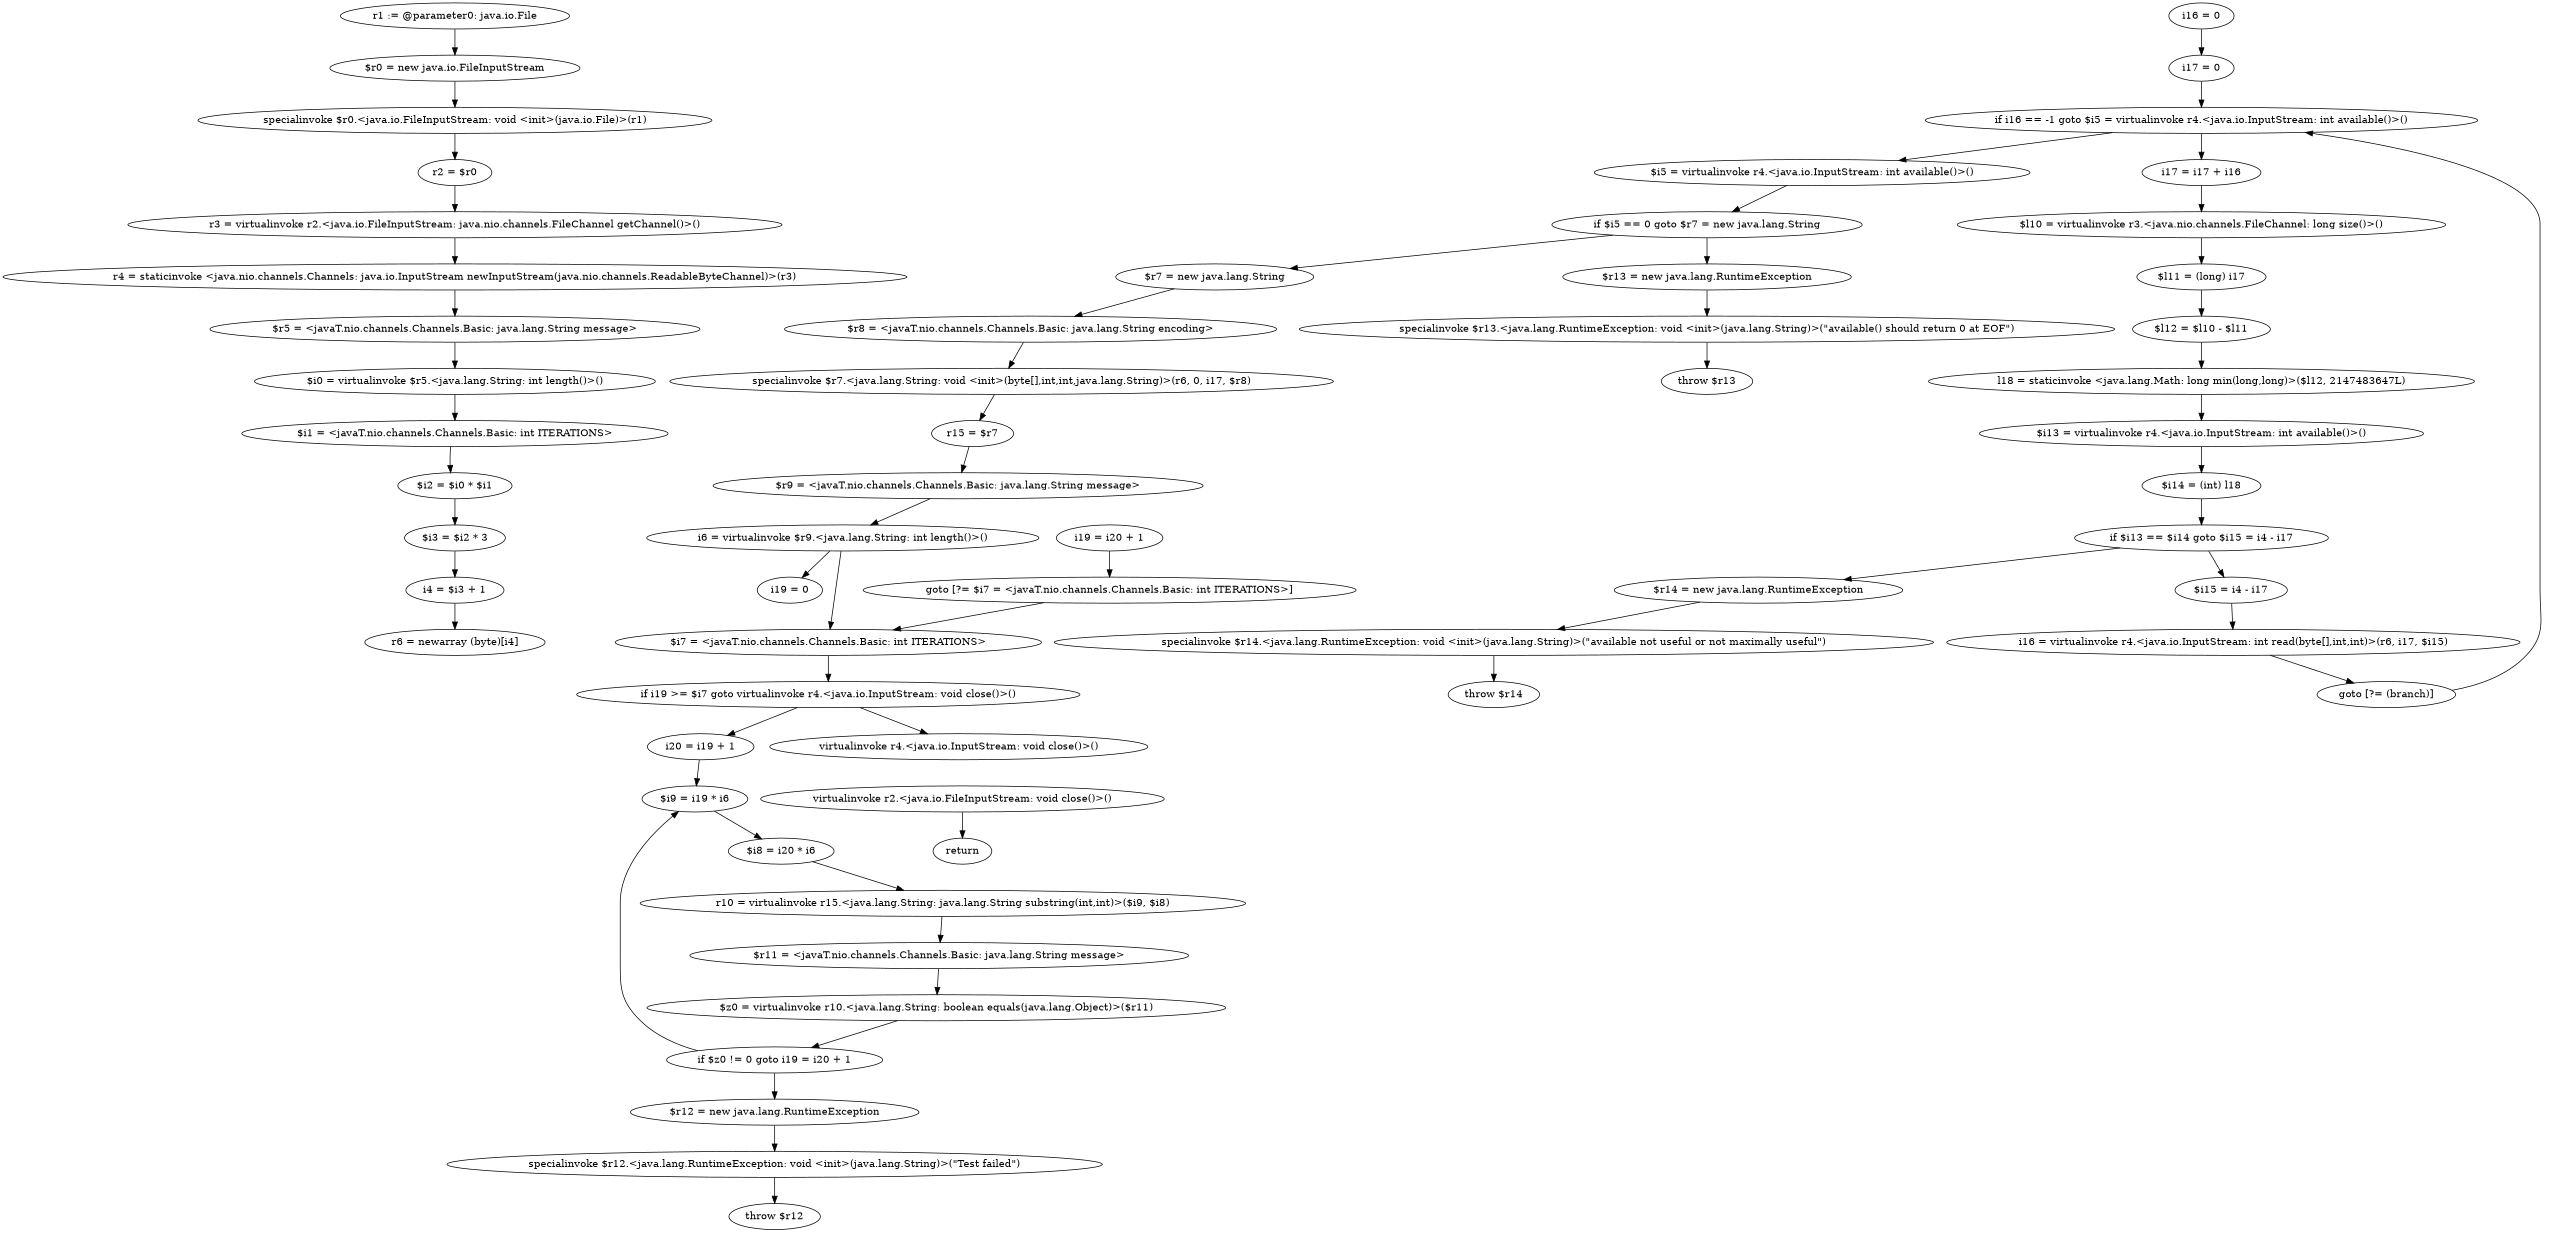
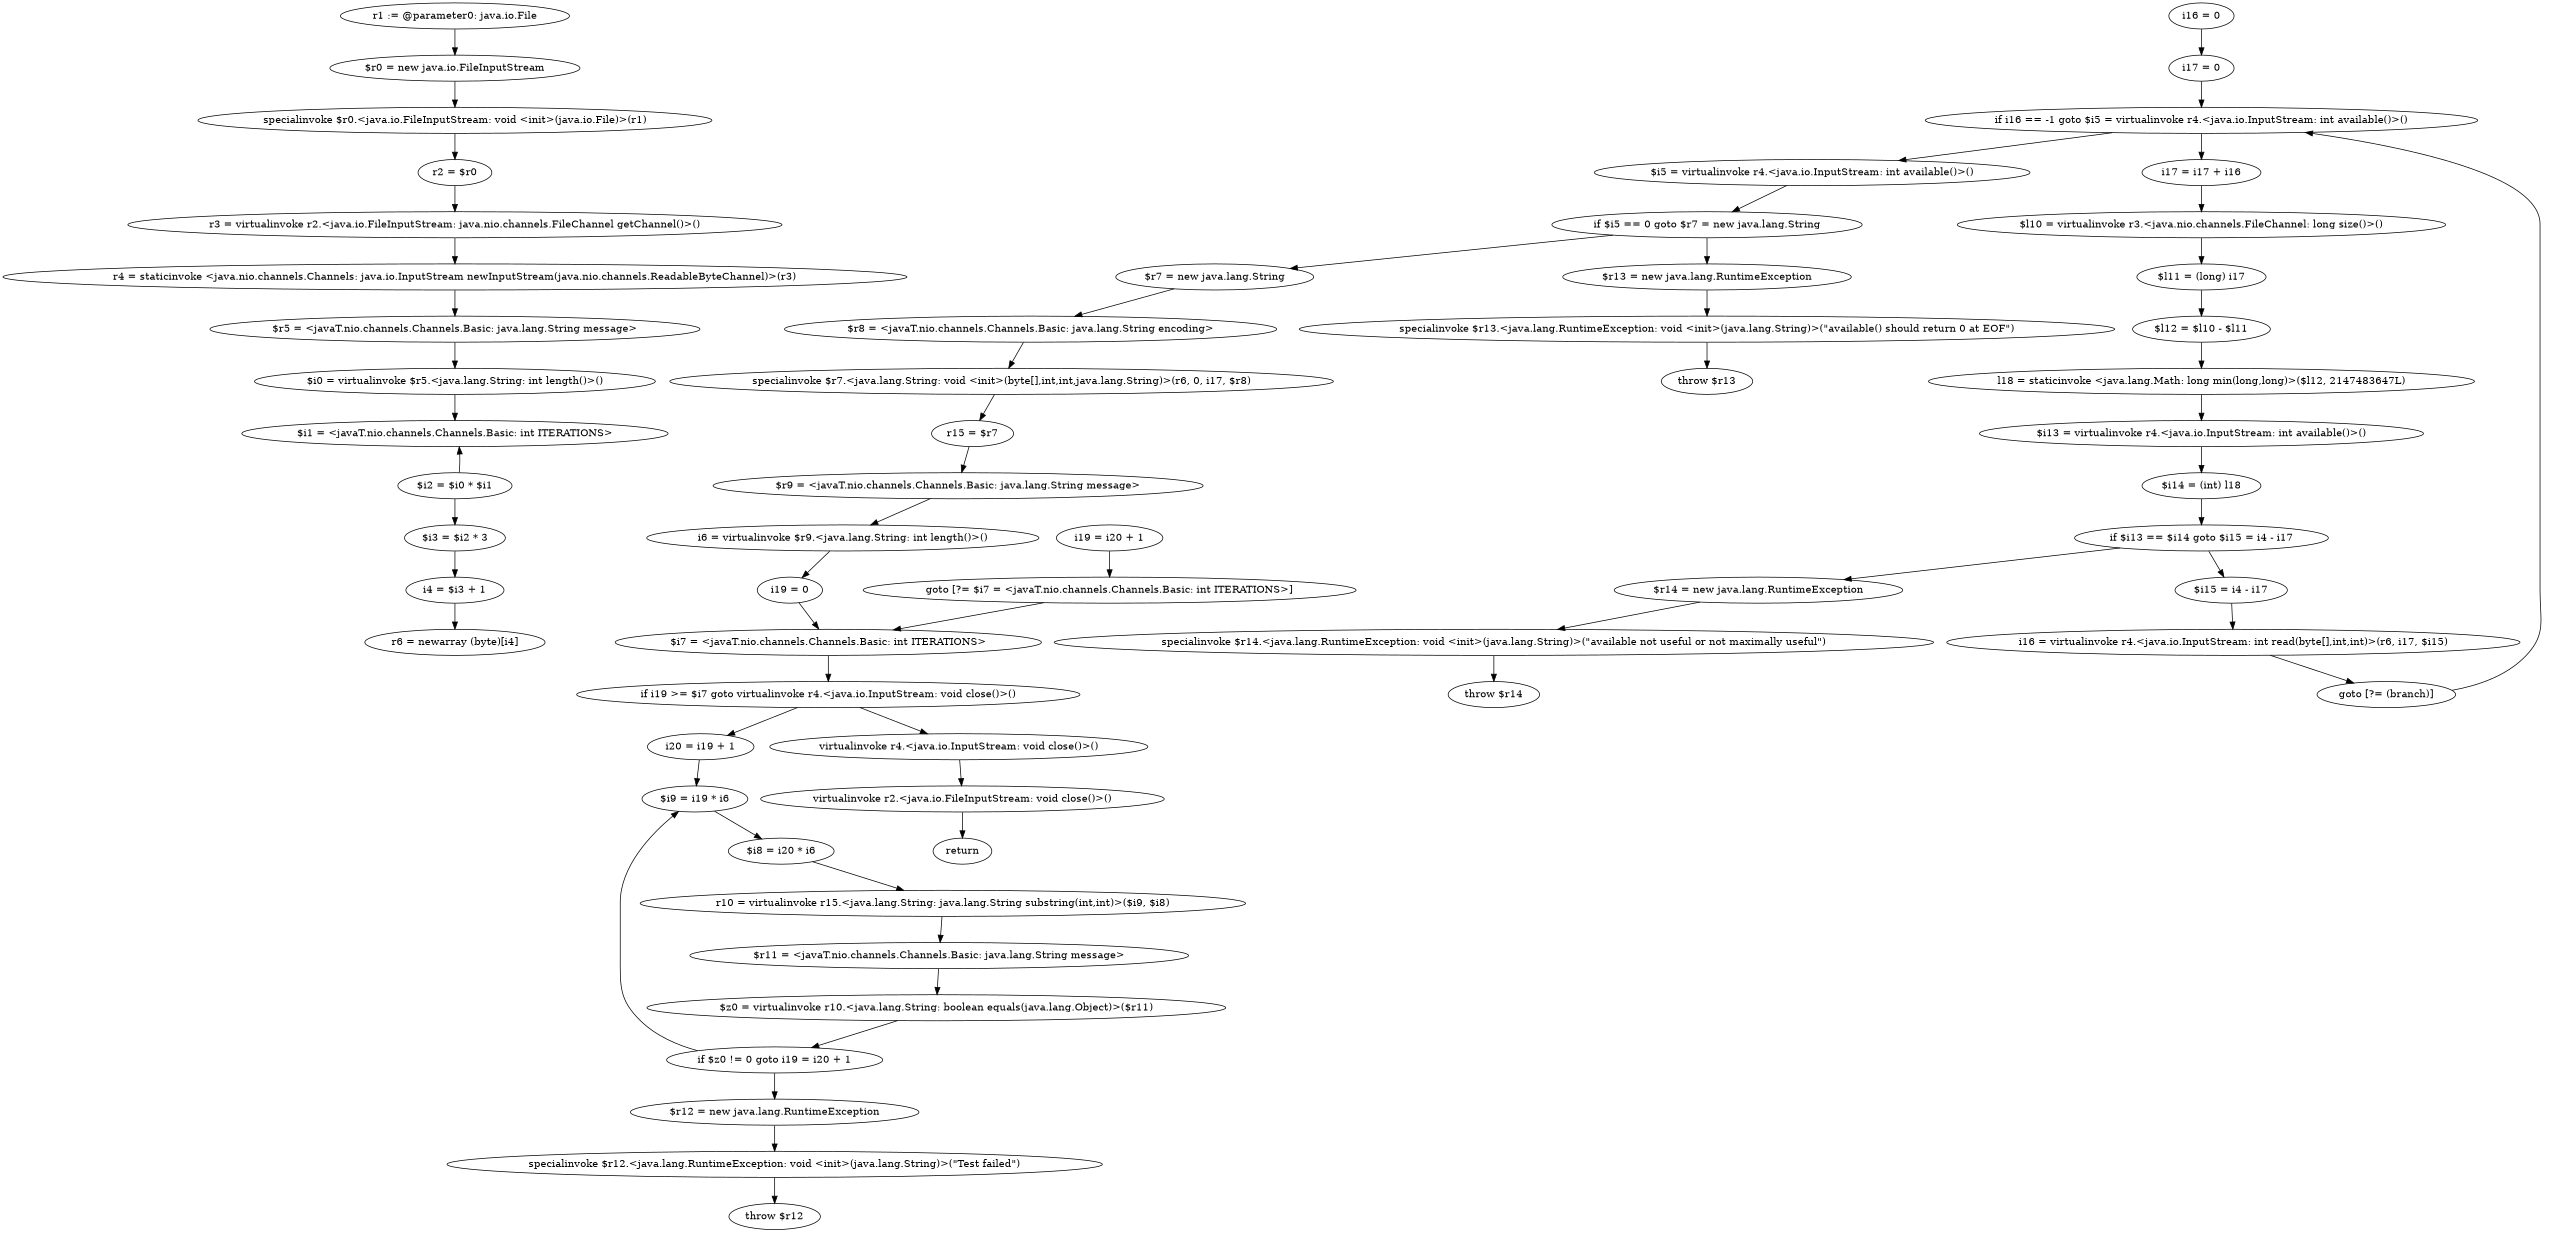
edge "$i1 = <javaT.nio.channels.Channels.Basic: int ITERATIONS>" -> "$i2 = $i0 * $i1": reversed
edge "i6 = virtualinvoke $r9.<java.lang.String: int length()>()" -> "$i7 = <javaT.nio.channels.Channels.Basic: int ITERATIONS>": now "i19 = 0" -> "$i7 = <javaT.nio.channels.Channels.Basic: int ITERATIONS>"
edge "virtualinvoke r4.<java.io.InputStream: void close()>()" -> "virtualinvoke r2.<java.io.FileInputStream: void close()>()": added
